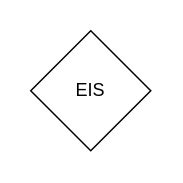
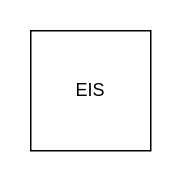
node "EIS": shape diamond -> rectangle
